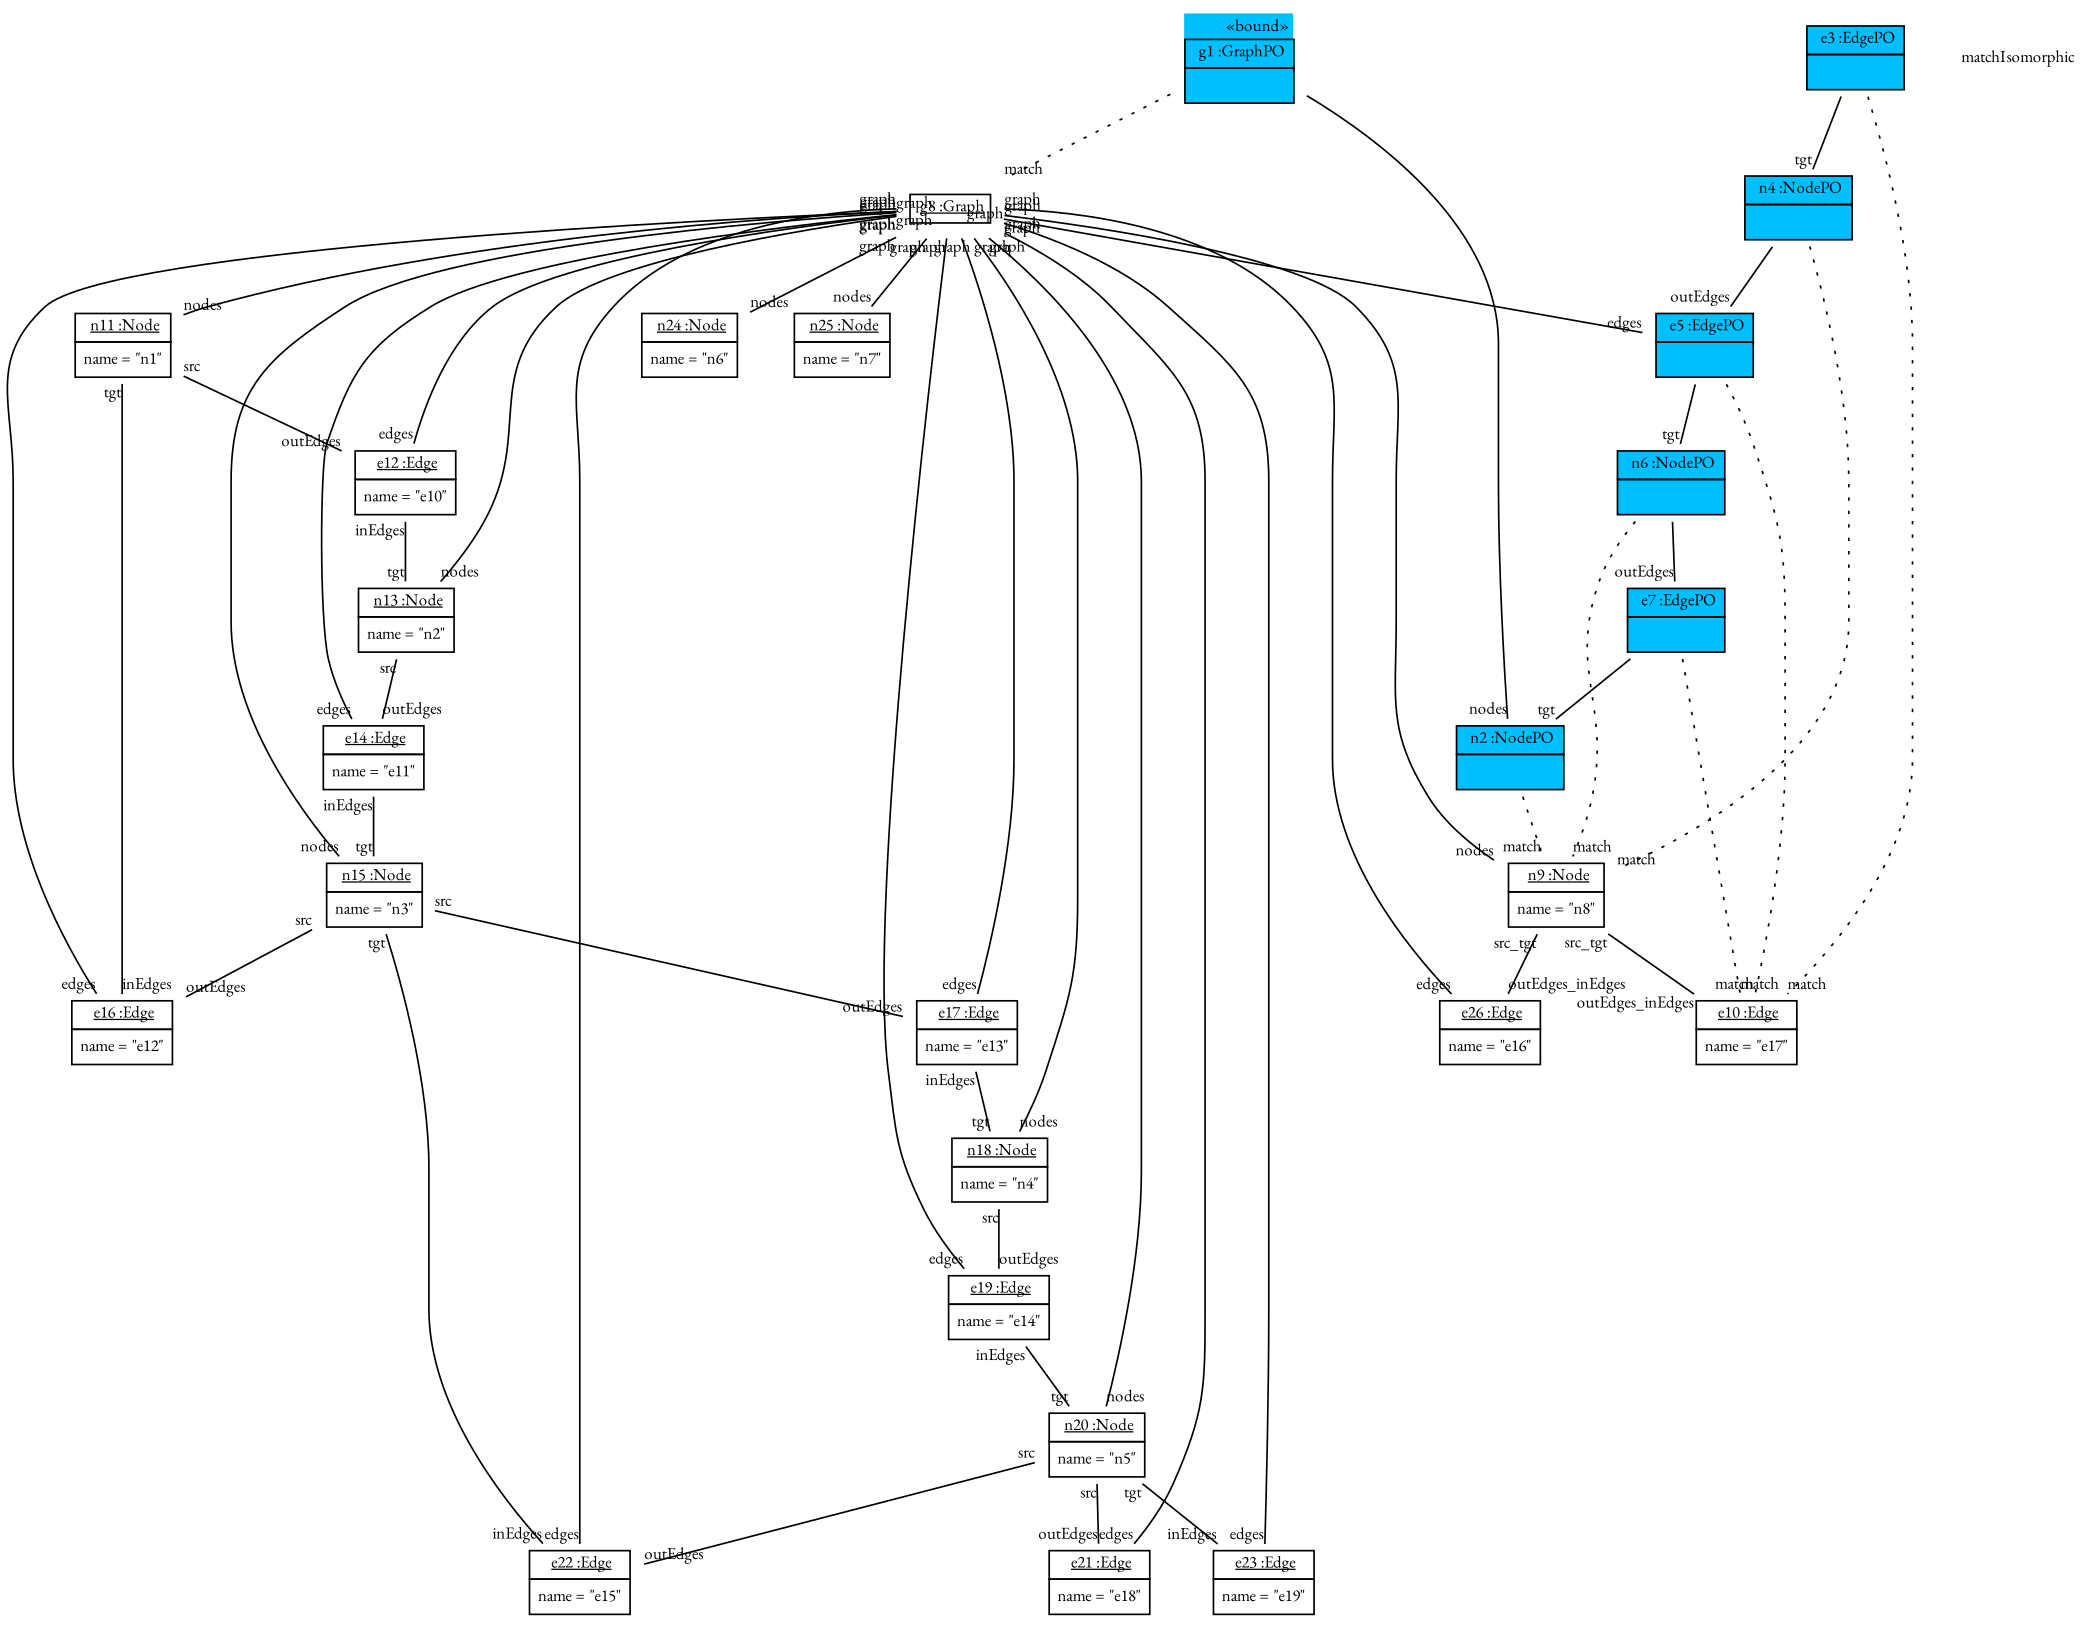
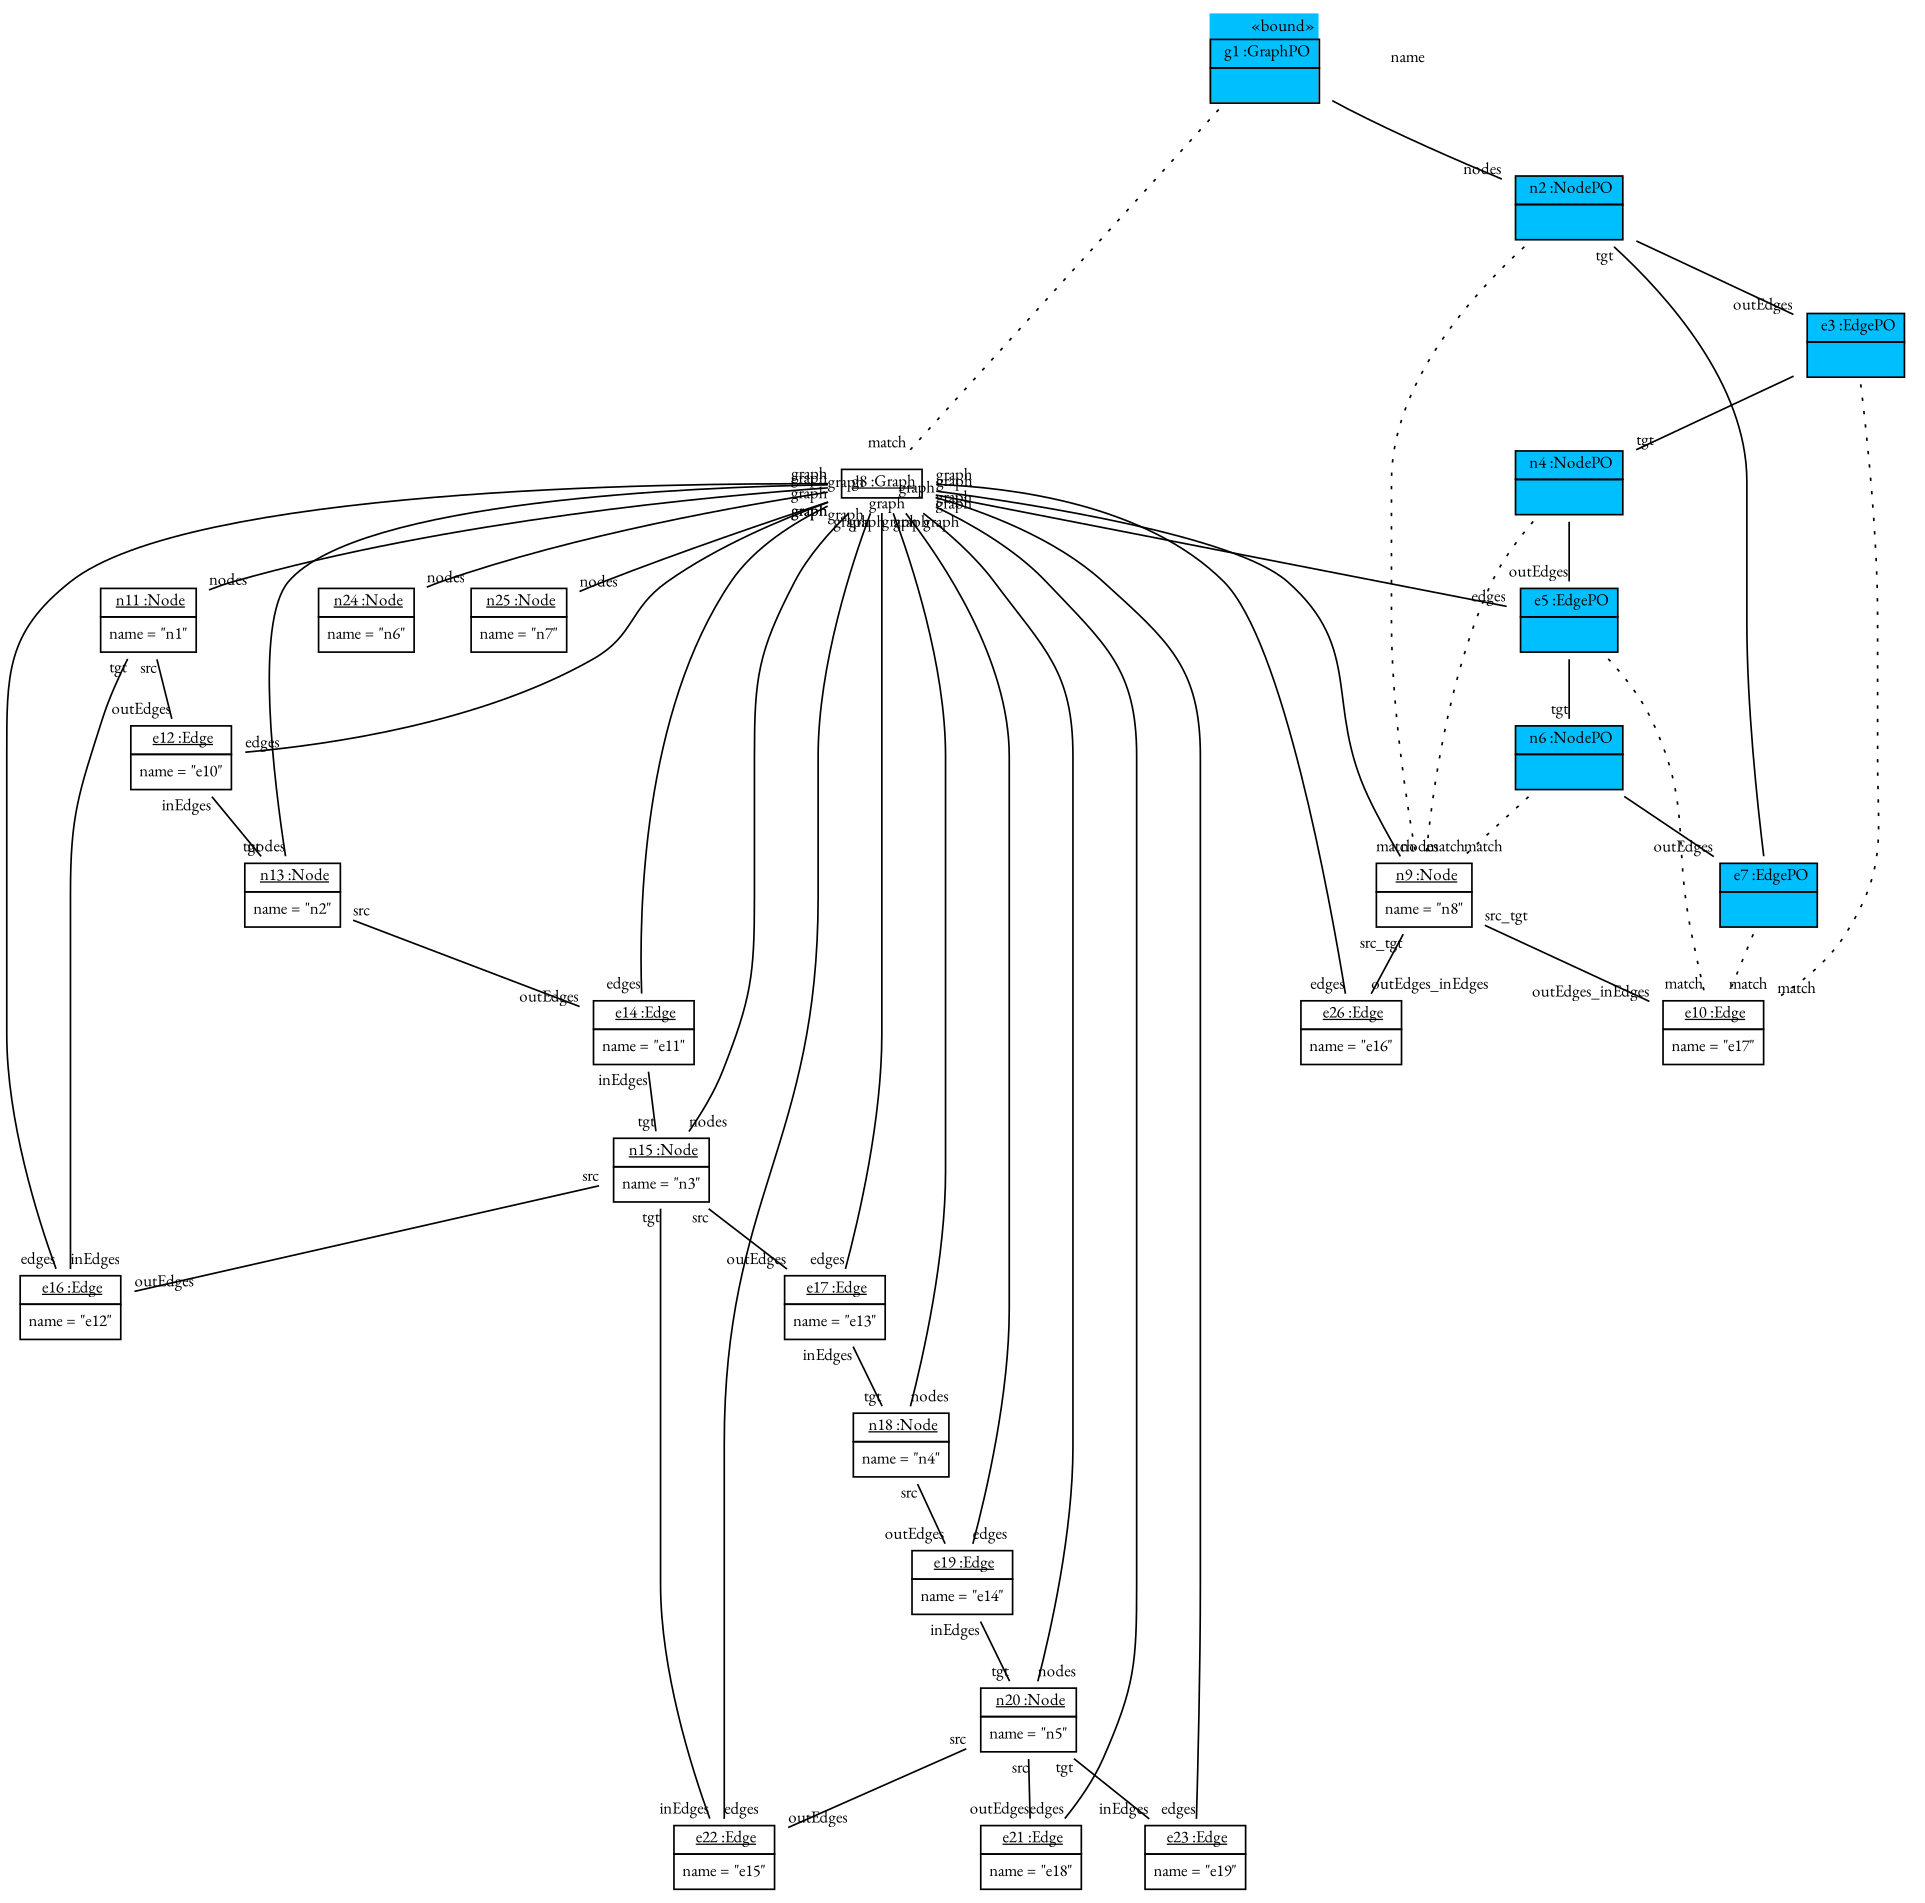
node "matchIsomorphic": label "matchIsomorphic" -> "name"
edge "n2 :NodePO" -- "e3 :EdgePO": added
